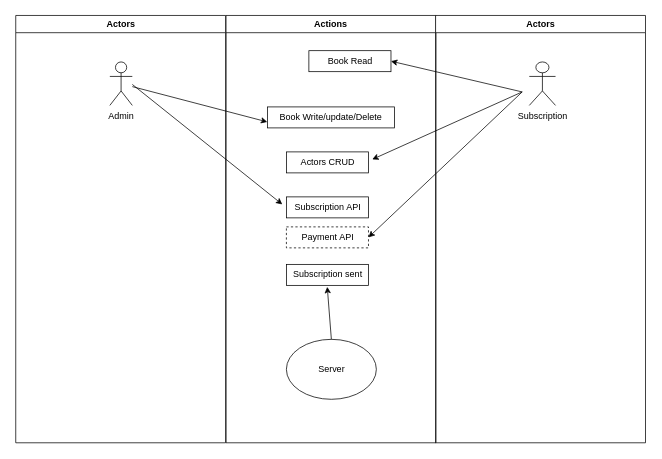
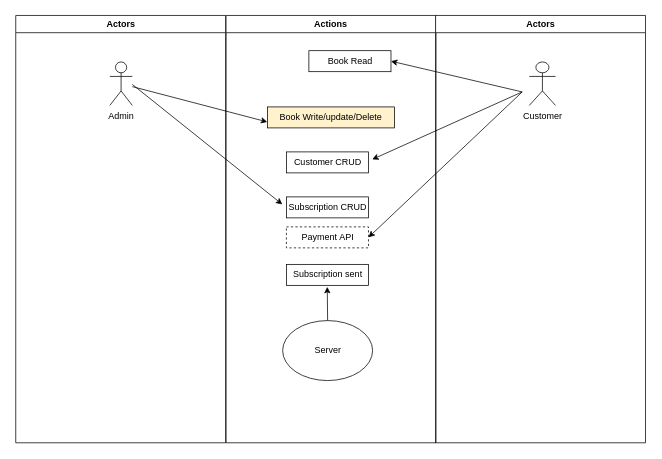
node "Subscription": label "Subscription" -> "Customer"
node "Book Write/update/Delete": fillcolor #ffffff -> #fff2cc
node "Actors CRUD": label "Actors CRUD" -> "Customer CRUD"
node "Subscription API": label "Subscription API" -> "Subscription CRUD"
node "Server": moved (332, 369) -> (328, 351)
